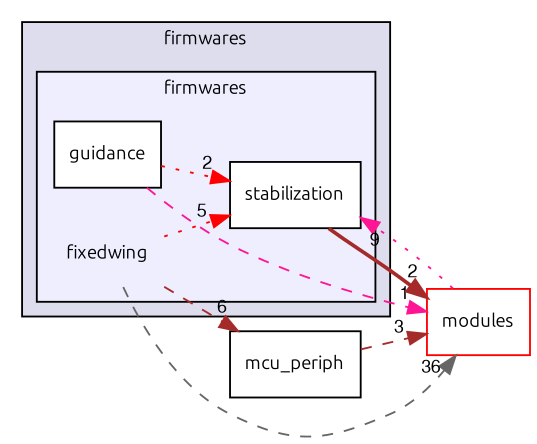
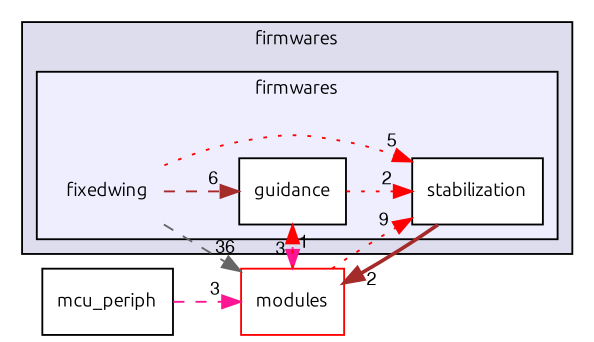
edge "modules" -> "guidance": added
edge "modules" -> "stabilization": color deeppink -> red
edge "fixedwing" -> "mcu_periph": now "fixedwing" -> "guidance"
edge "mcu_periph" -> "modules": color brown -> deeppink
